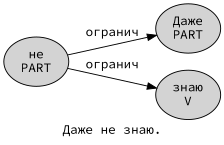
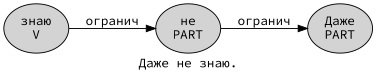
edge "не PART" -> "знаю V": reversed
